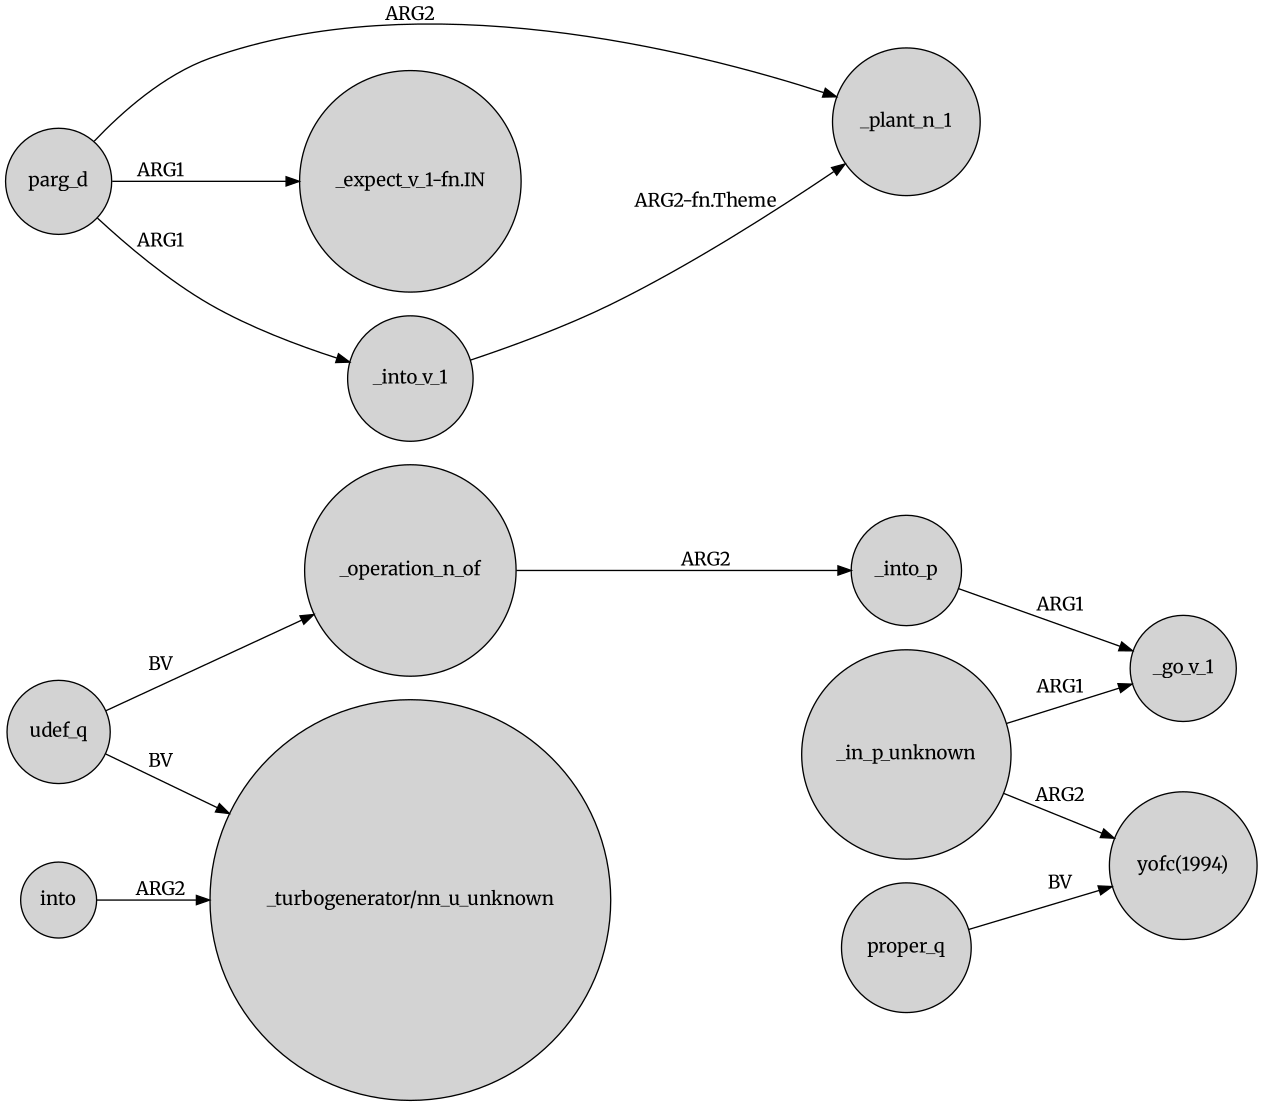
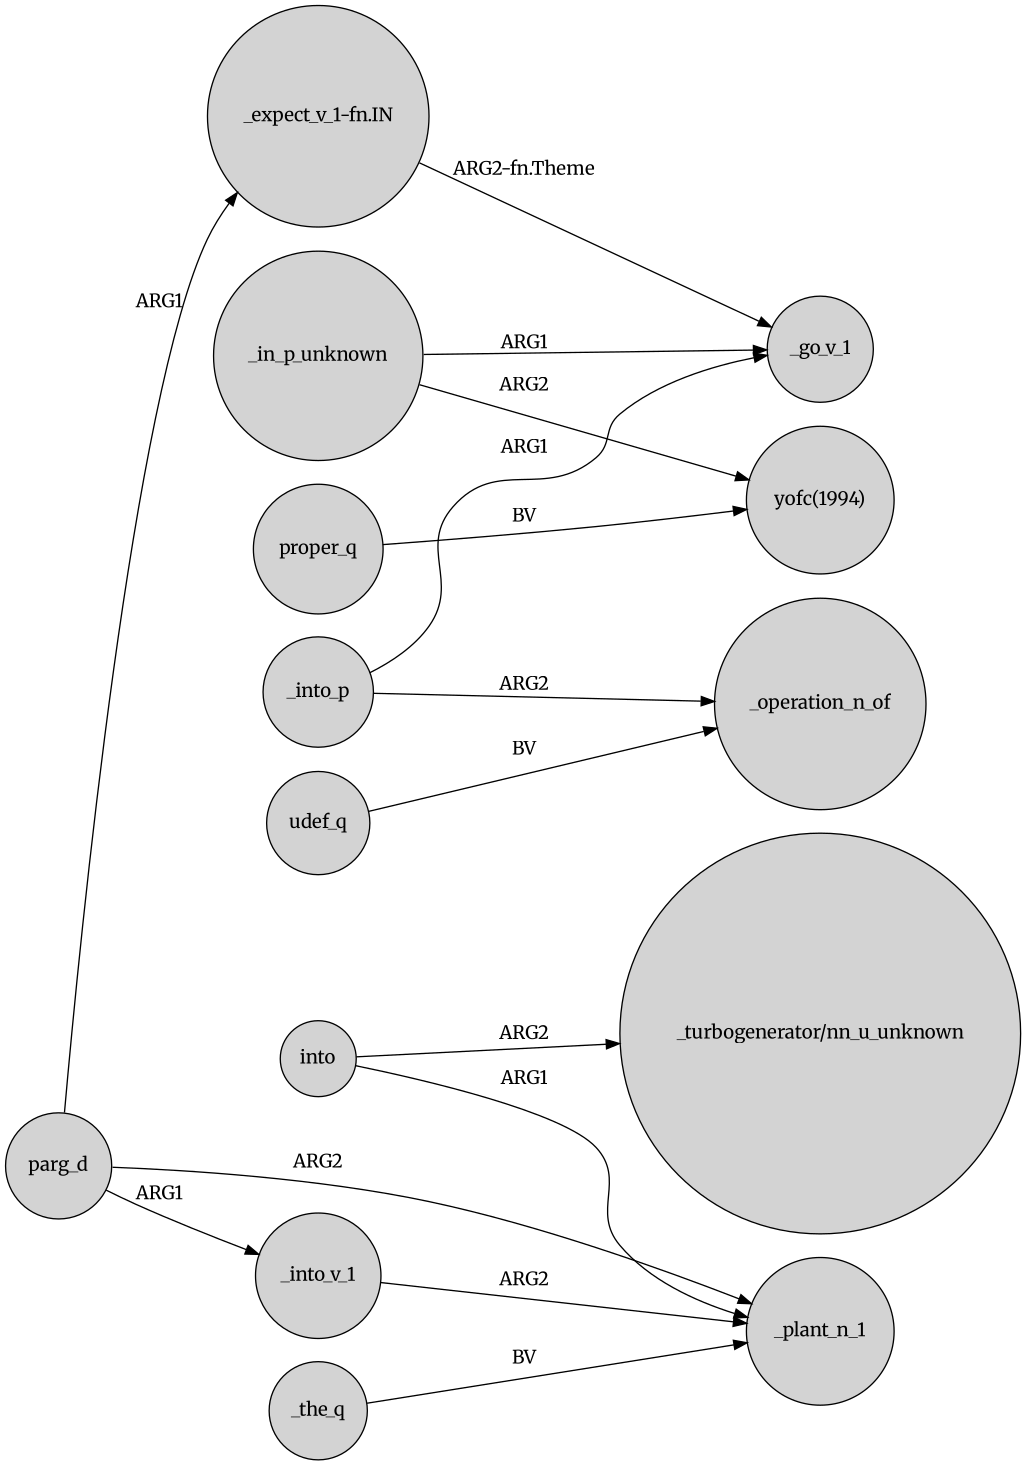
edge "_into_v_1" -> "_plant_n_1": label "ARG2-fn.Theme" -> "ARG2"
edge "_expect_v_1-fn.IN" -> "_go_v_1": added, label "ARG2-fn.Theme"
edge "_operation_n_of" -> "_into_p": reversed
edge "udef_q" -> "_turbogenerator/nn_u_unknown": removed, label "BV"
edge "into" -> "_plant_n_1": added, label "ARG1"
node "_the_q": added
